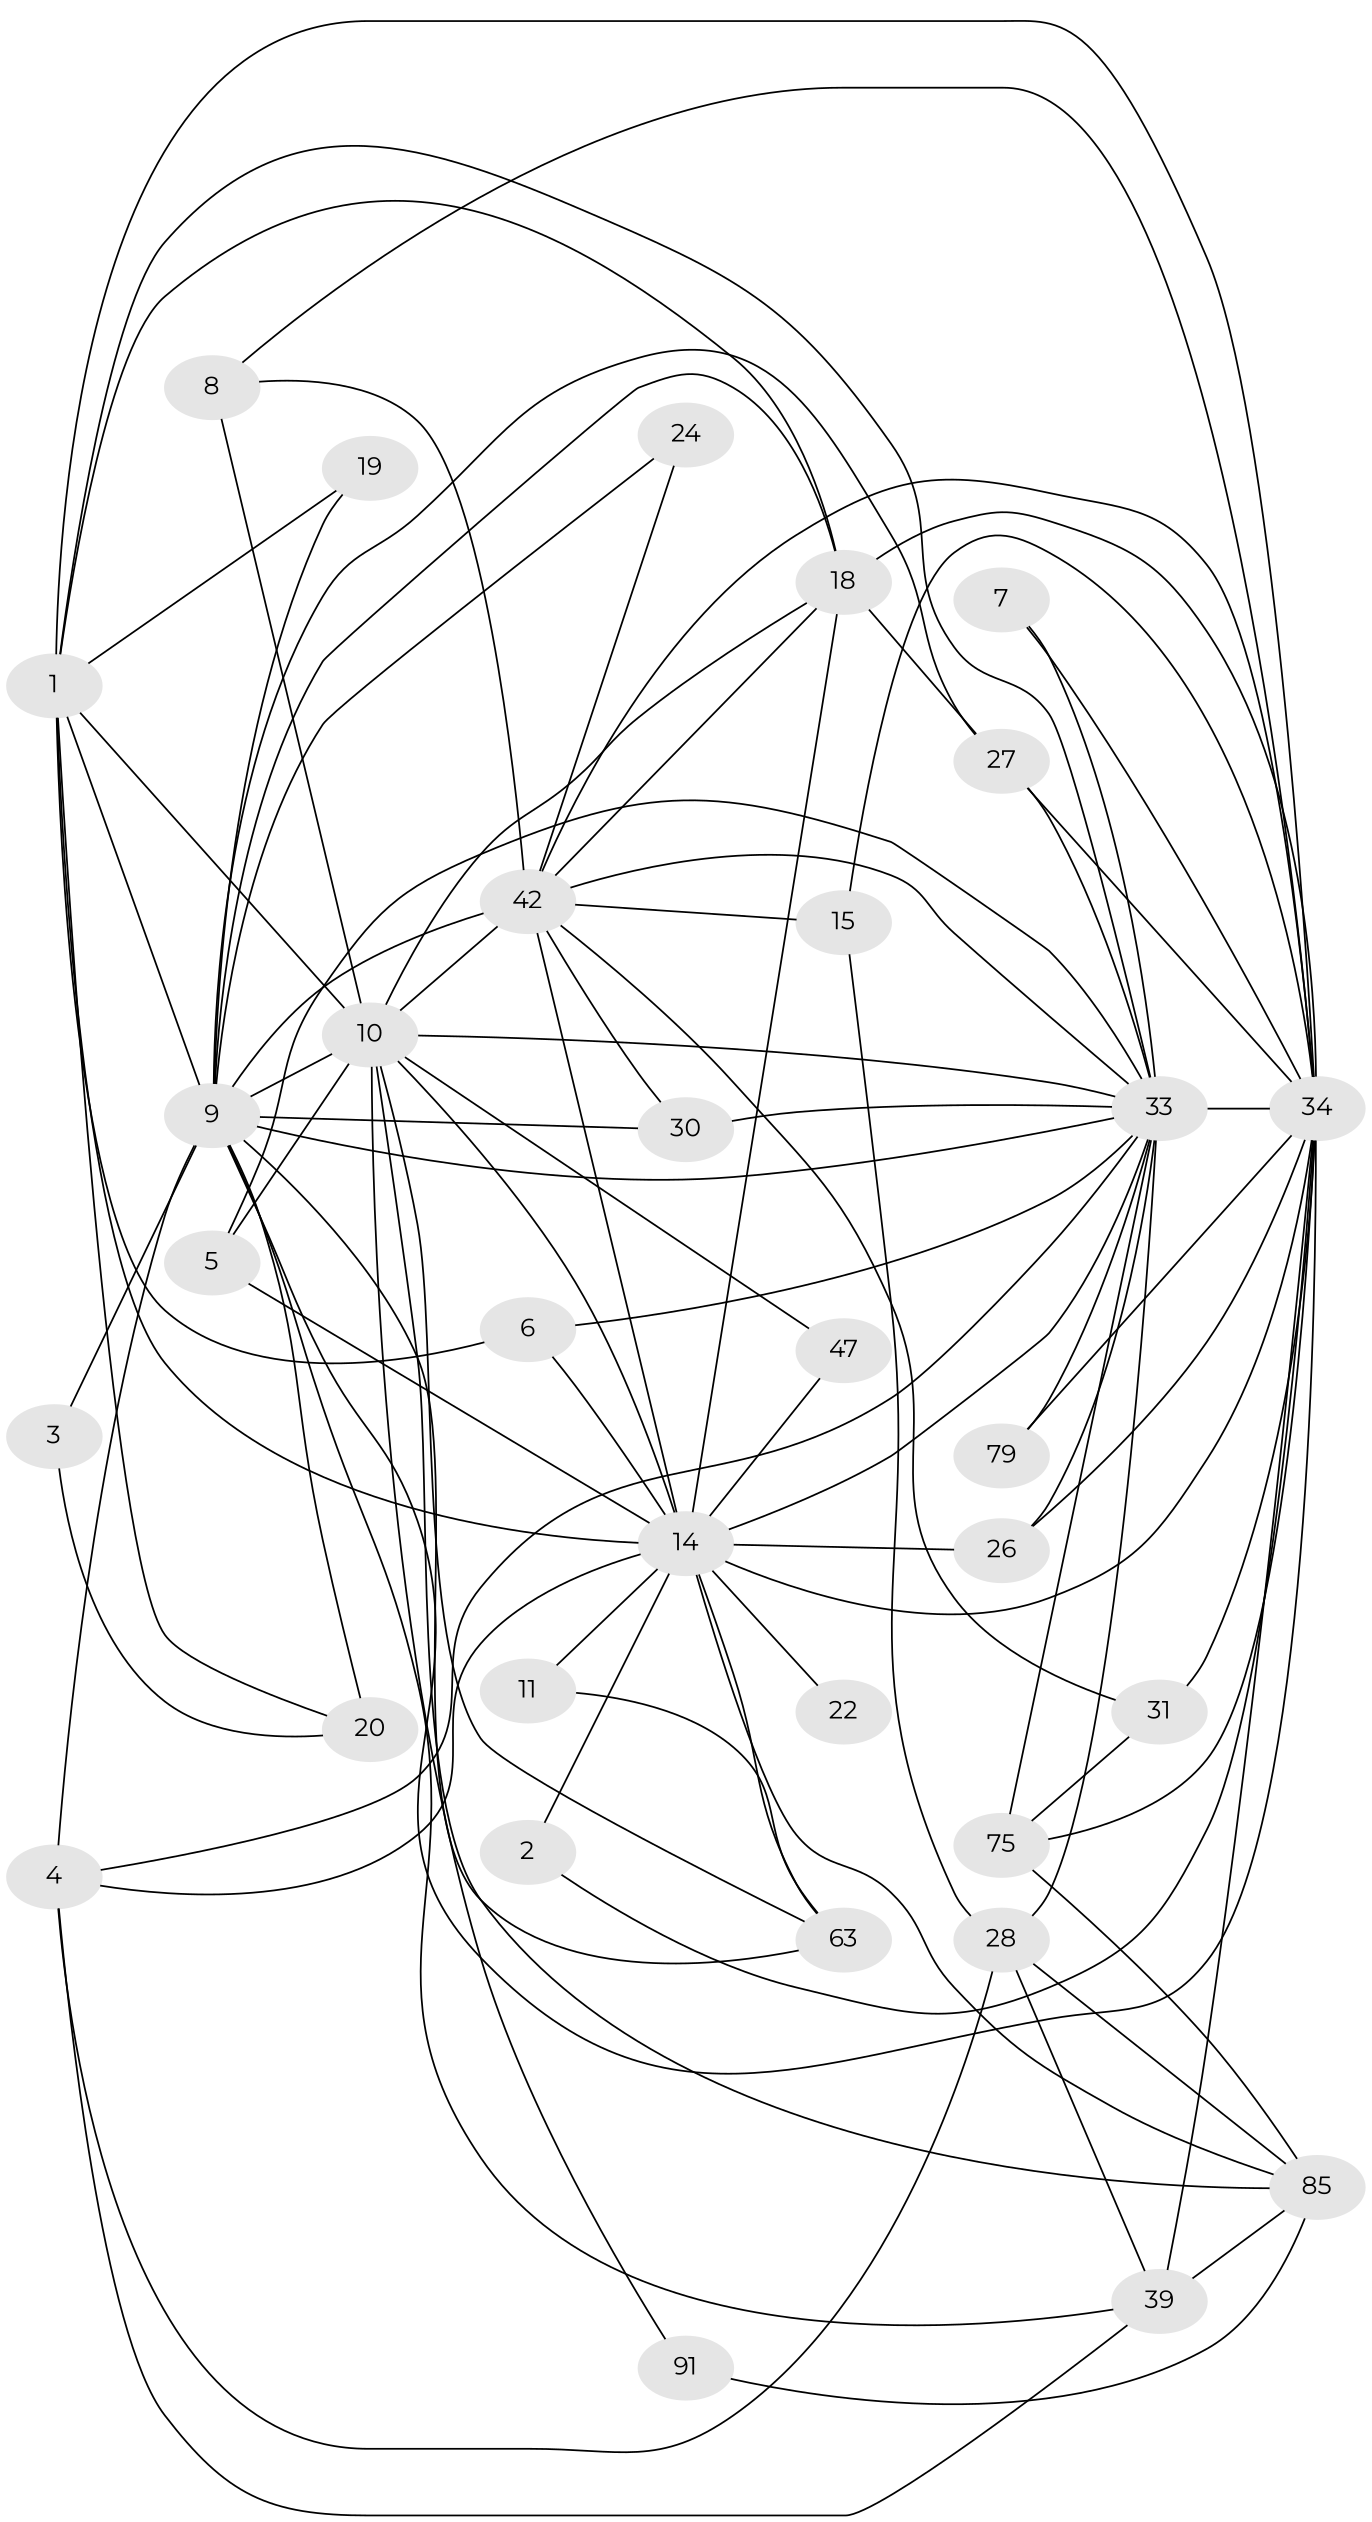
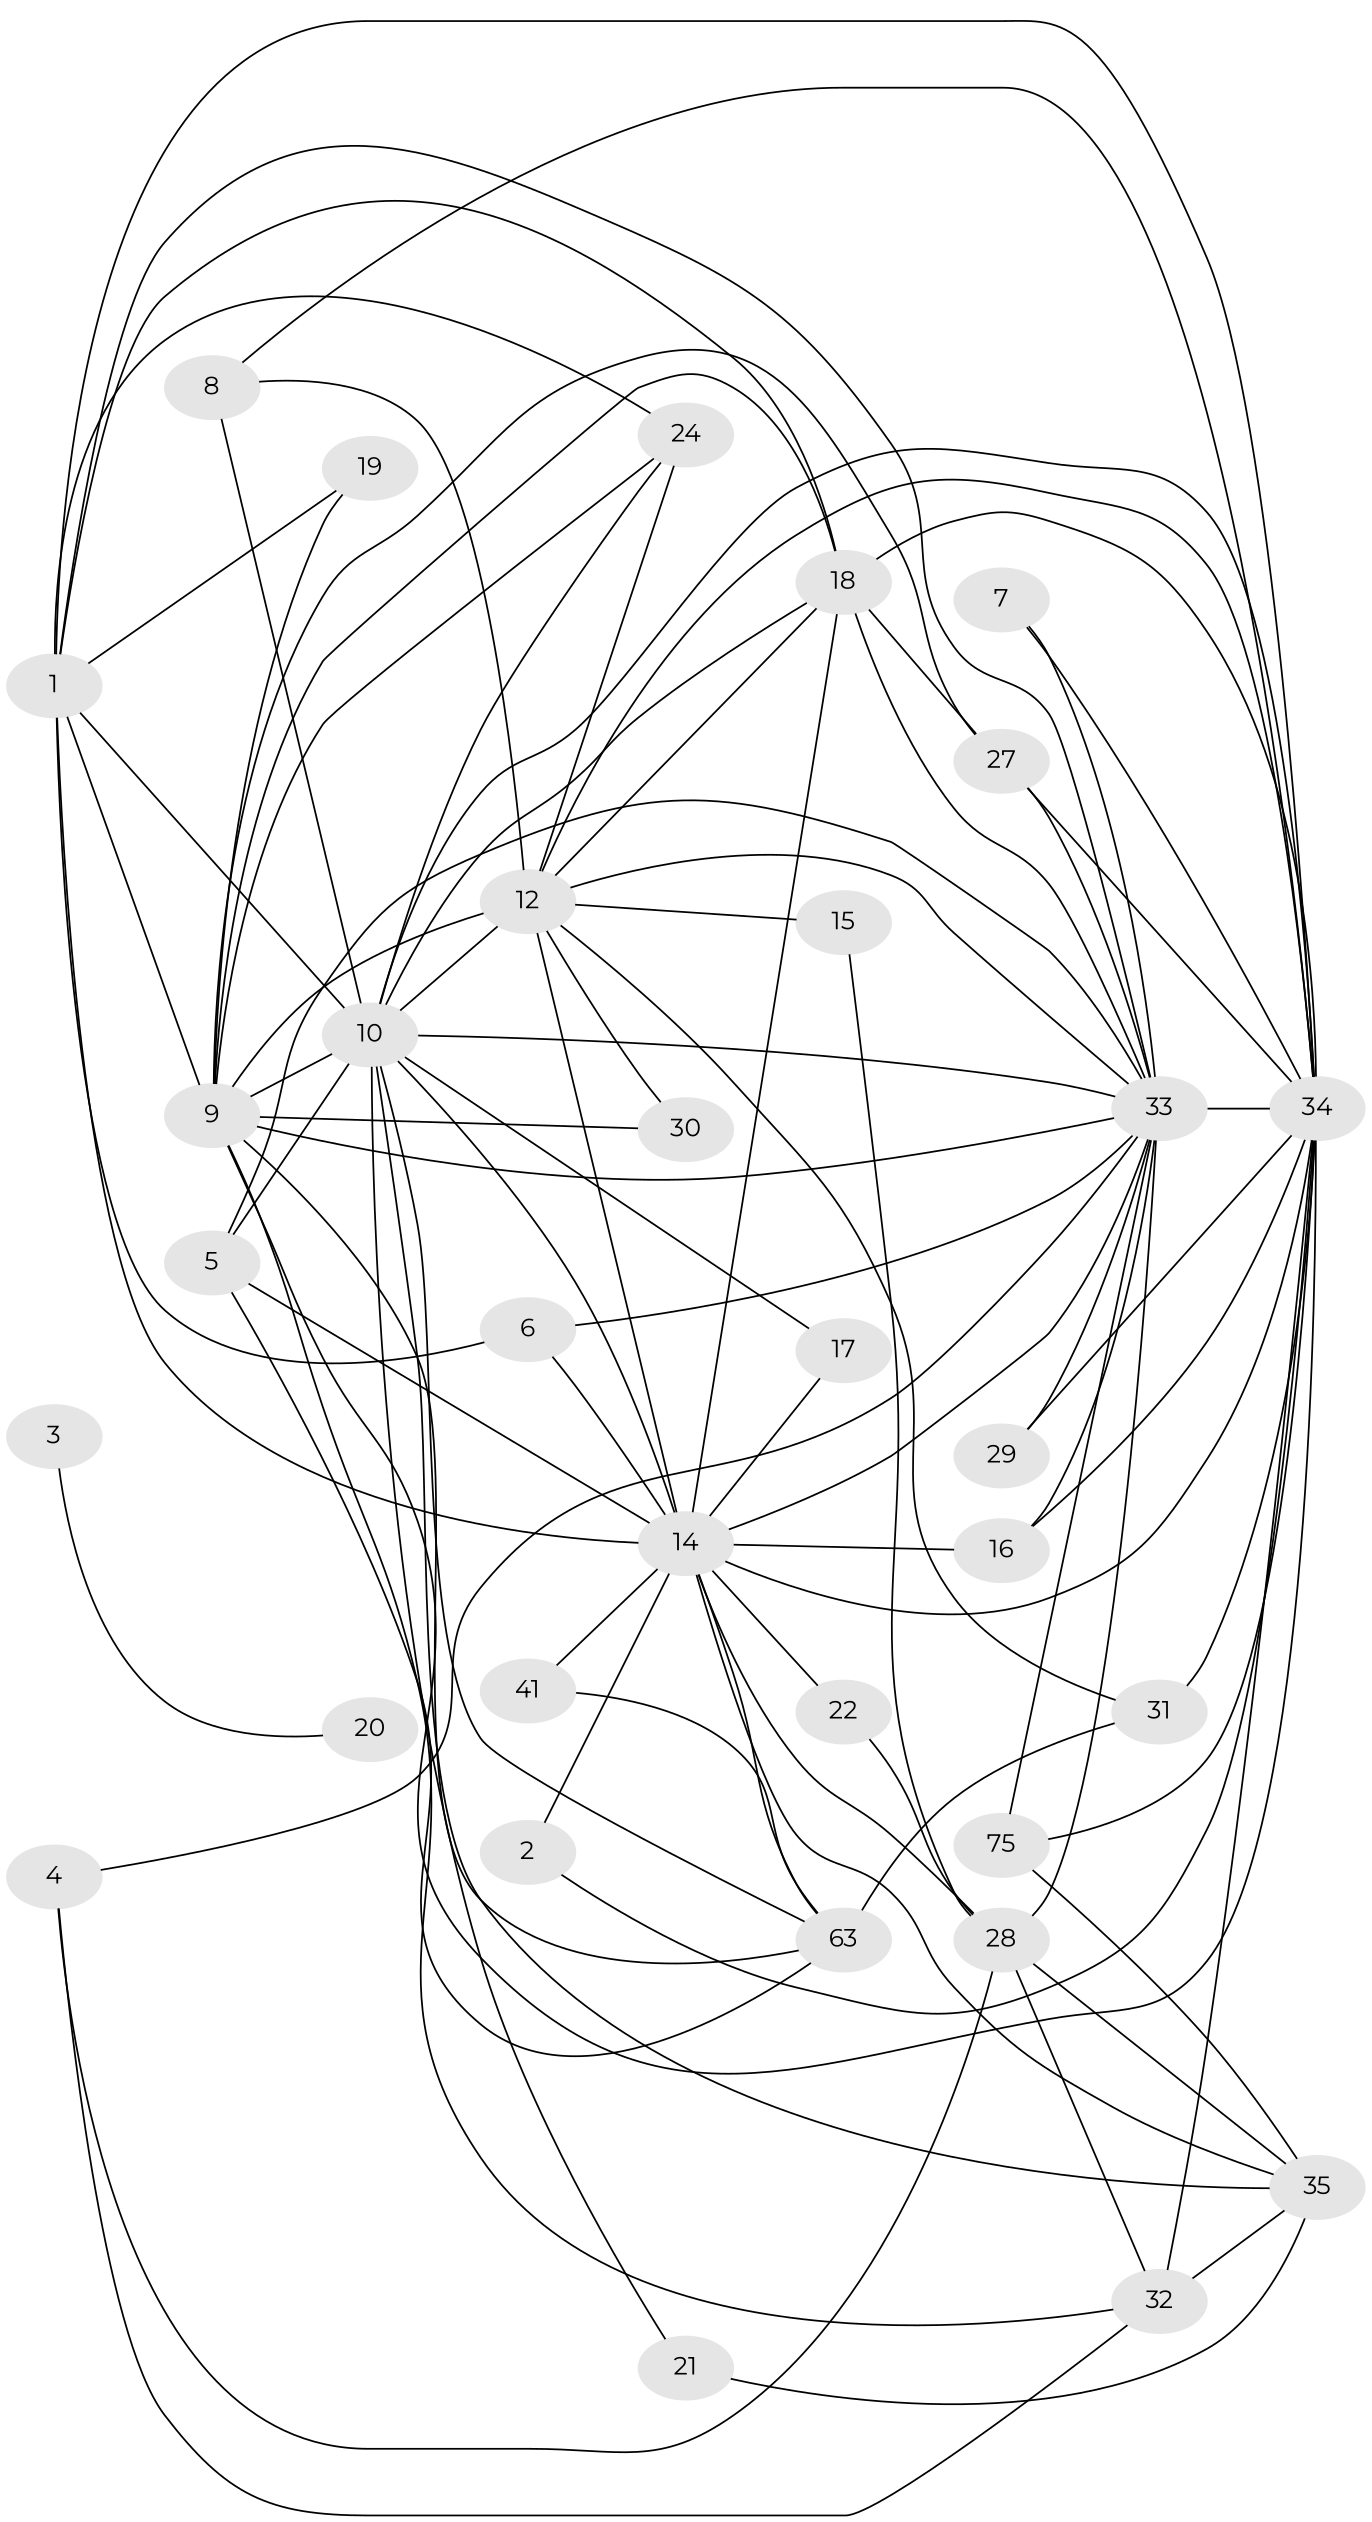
edge "15" -- "34": now "10" -- "34"
edge "24" -- "10": added
node "42": label "42" -> "12"
edge "33" -- "30": now "33" -- "18"
edge "1" -- "20": now "1" -- "24"
edge "9" -- "3": removed
node "47": label "47" -> "17"
edge "9" -- "20": removed
node "79": label "79" -> "29"
edge "9" -- "4": removed
node "26": label "26" -> "16"
node "11": label "11" -> "41"
edge "31" -- "75": now "31" -- "63"
edge "22" -- "28": added
edge "14" -- "4": now "14" -- "28"
edge "5" -- "63": added
node "85": label "85" -> "35"
node "39": label "39" -> "32"
node "91": label "91" -> "21"
